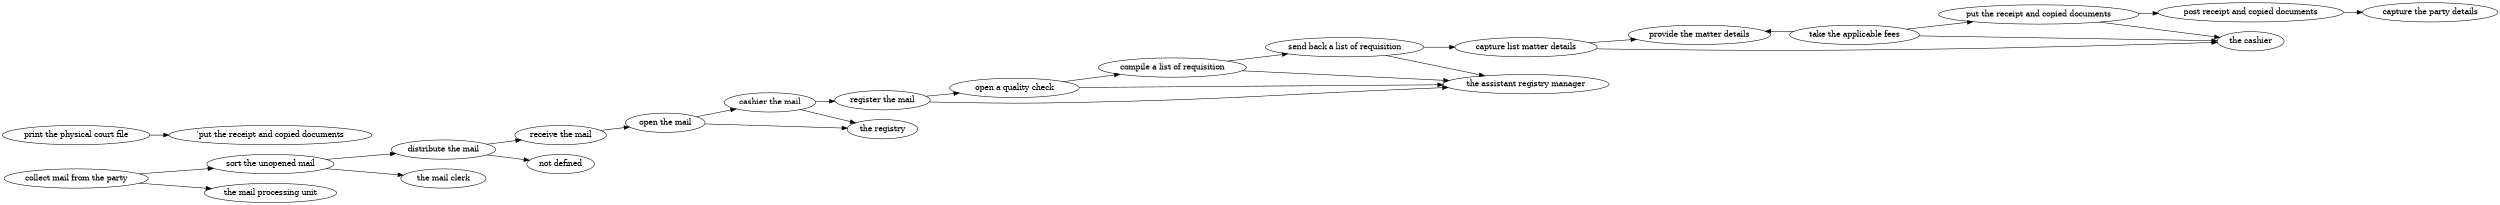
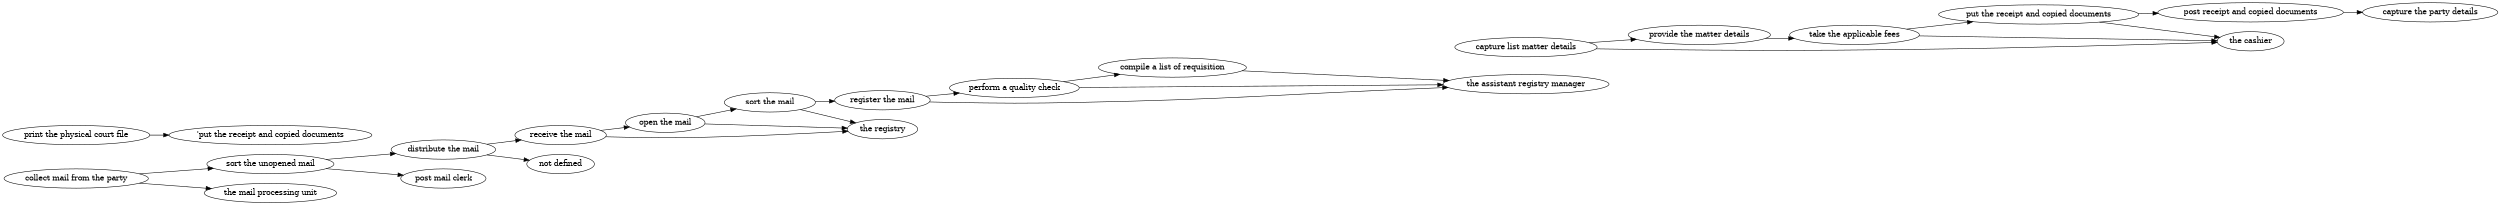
edge "take the applicable fees" -> "provide the matter details": reversed
node "send back a list of requisition": removed
node "open a quality check": label "open a quality check" -> "perform a quality check"
node "cashier the mail": label "cashier the mail" -> "sort the mail"
edge "receive the mail" -> "the registry": added
node "the mail clerk": label "the mail clerk" -> "post mail clerk"
